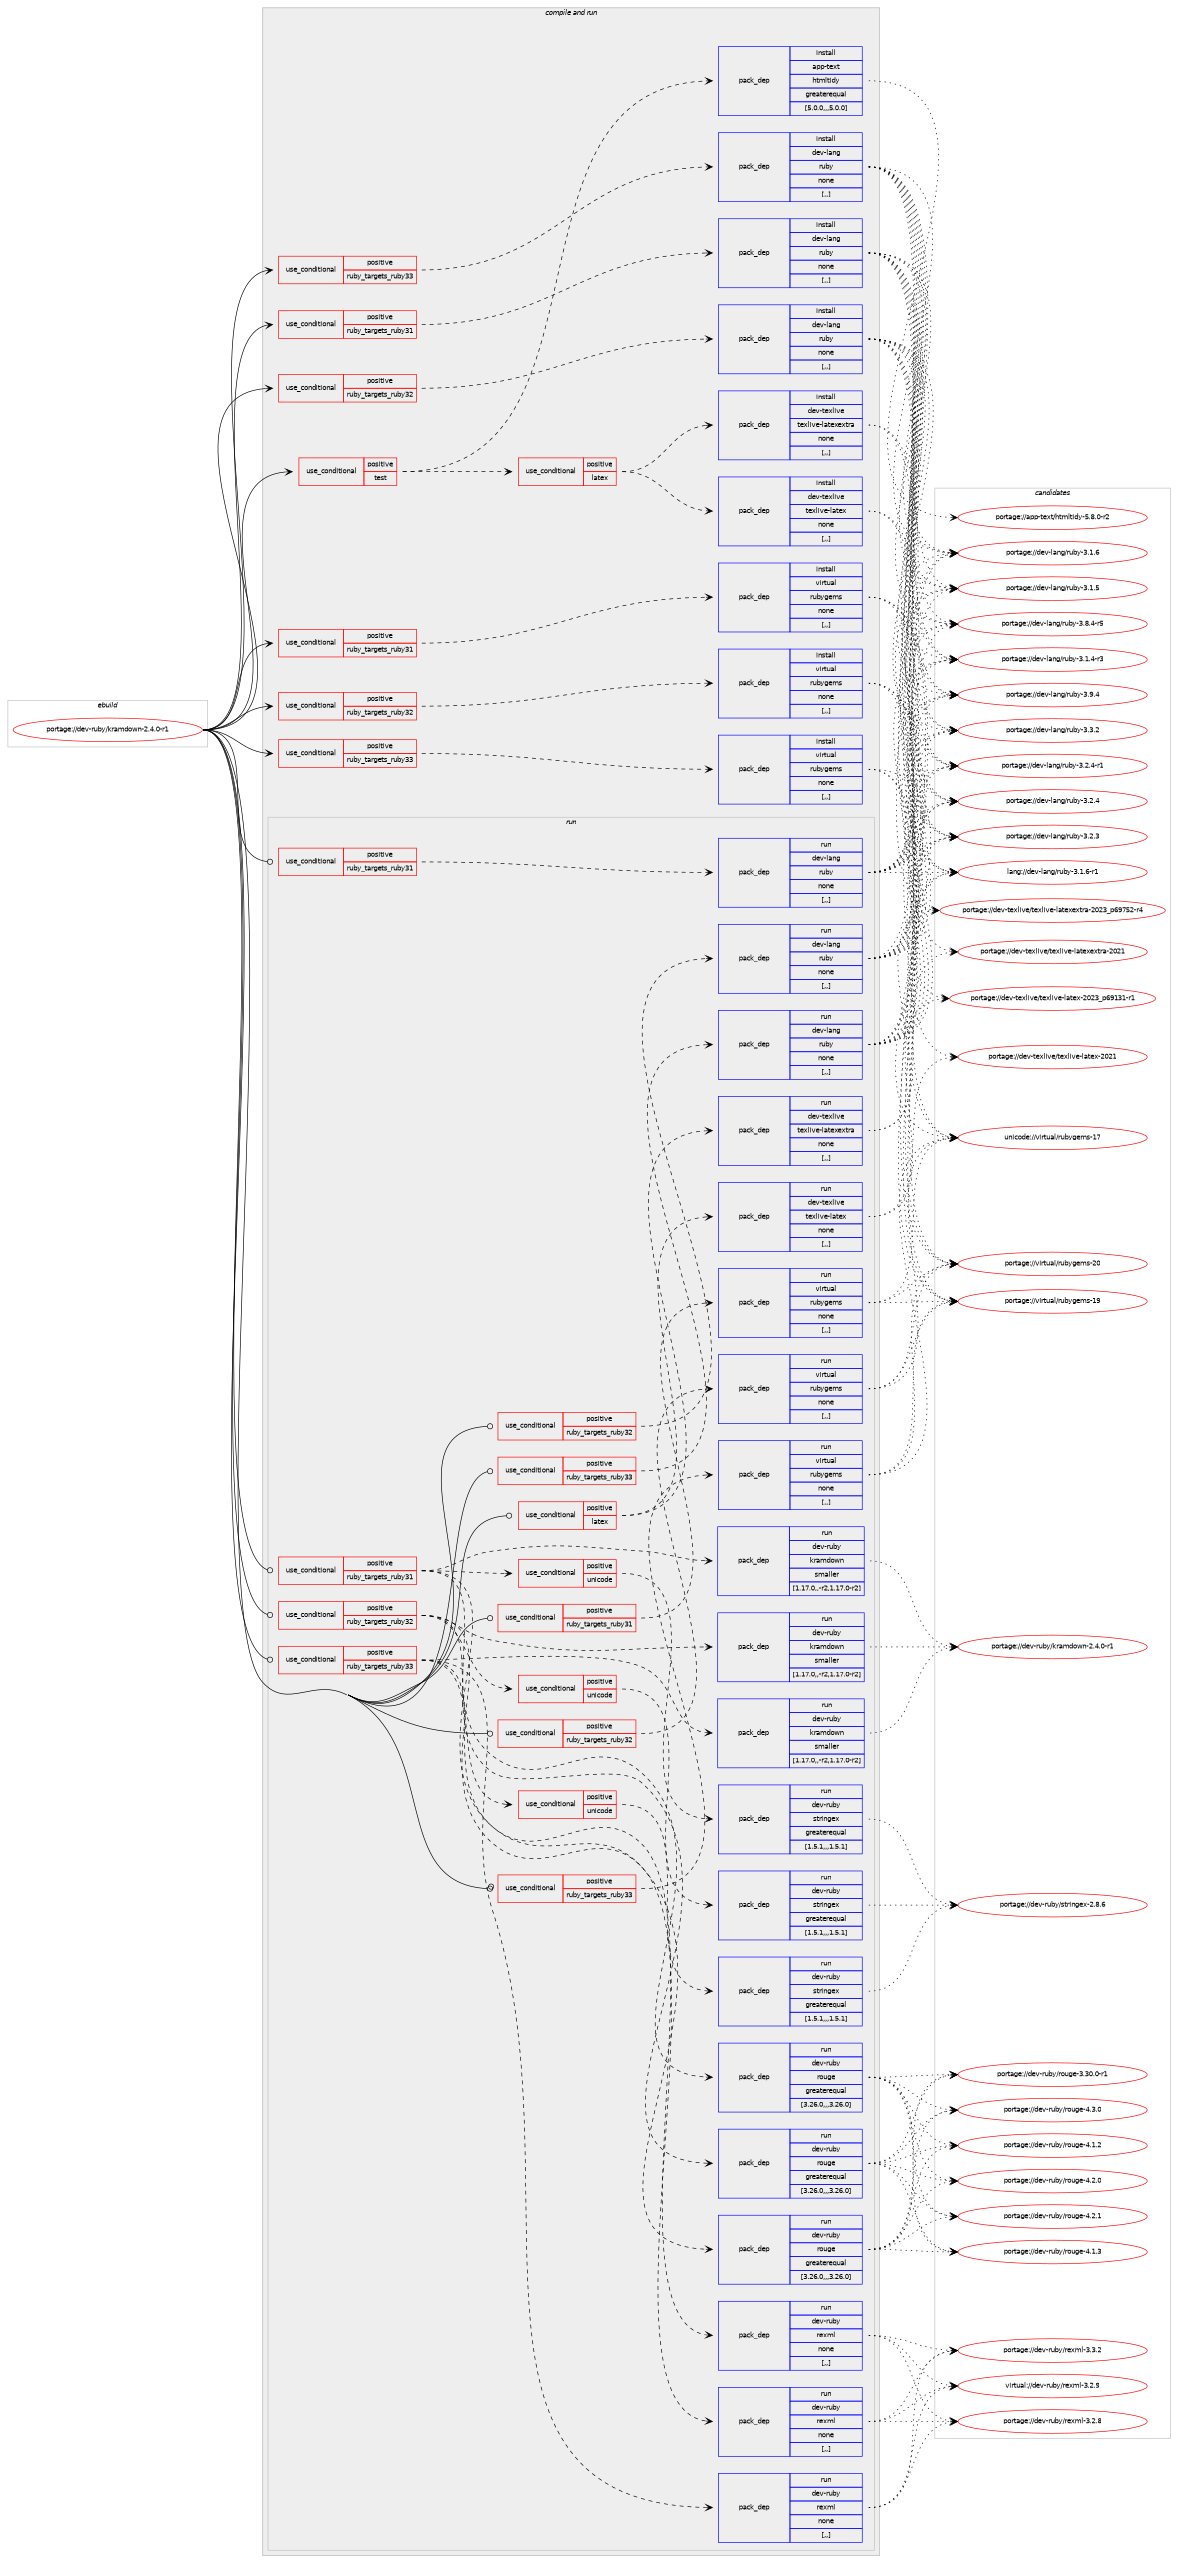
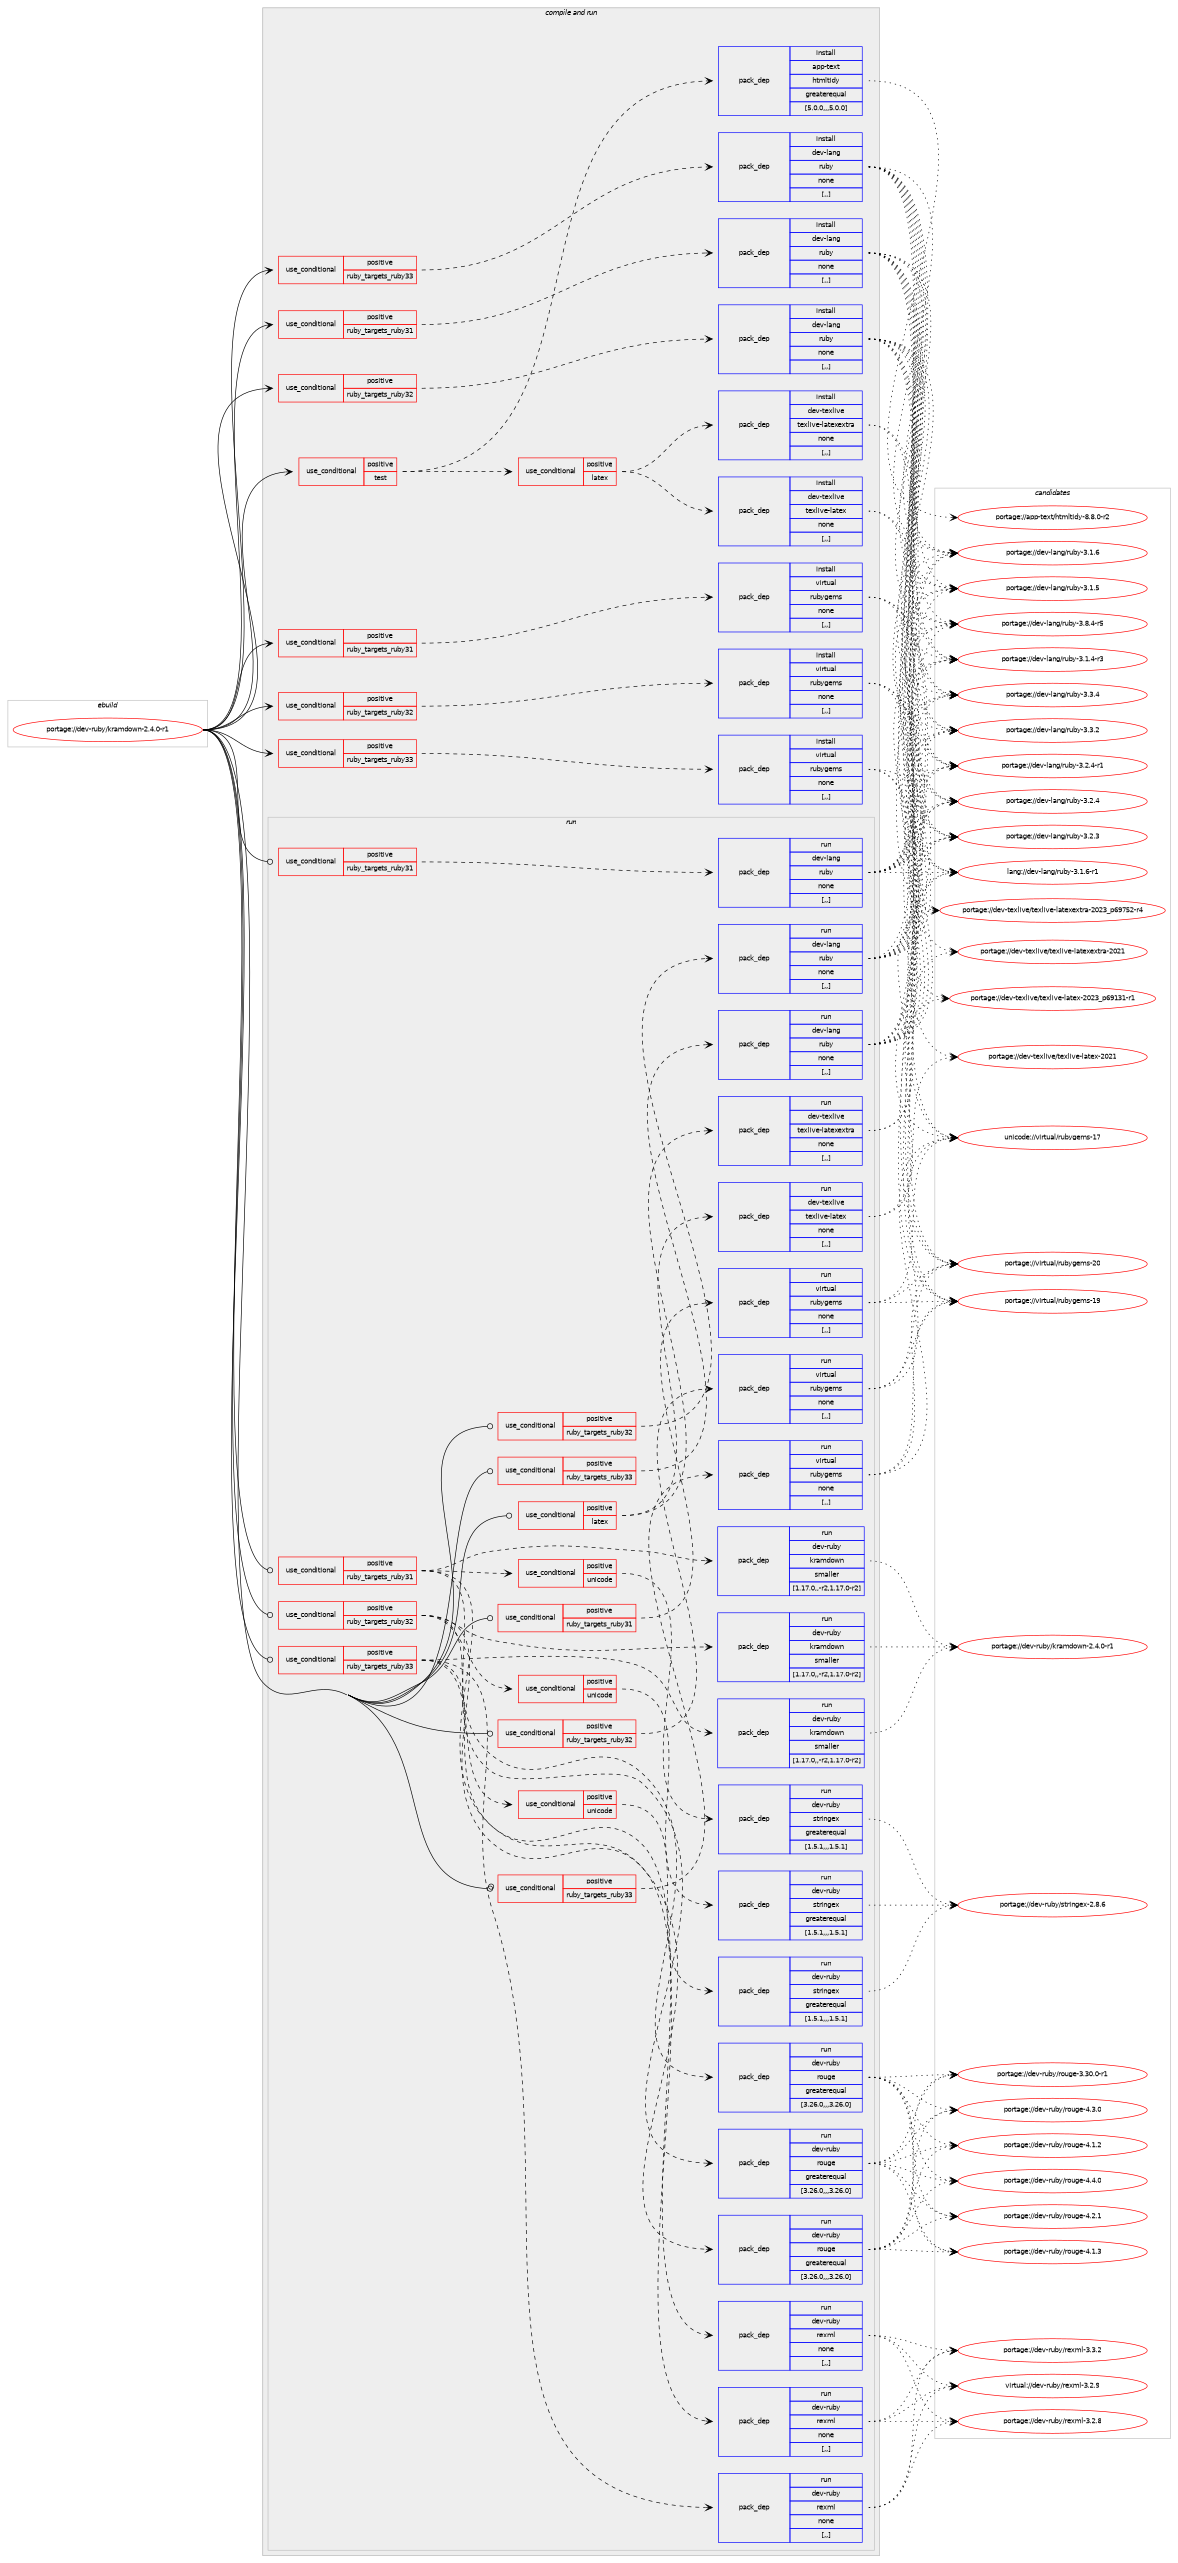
node "portage://app-text/htmltidy-5.8.0-r2": label "portage://app-text/htmltidy-5.8.0-r2" -> "portage://app-text/htmltidy-8.8.0-r2"
node "portage://dev-lang/ruby-3.9.4": label "portage://dev-lang/ruby-3.9.4" -> "portage://dev-lang/ruby-3.3.4"
node "portage://dev-ruby/rouge-4.2.0": label "portage://dev-ruby/rouge-4.2.0" -> "portage://dev-ruby/rouge-4.4.0"
